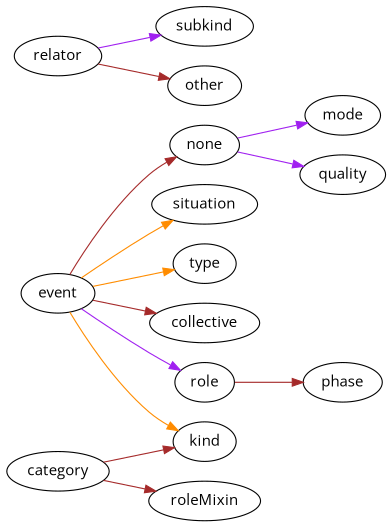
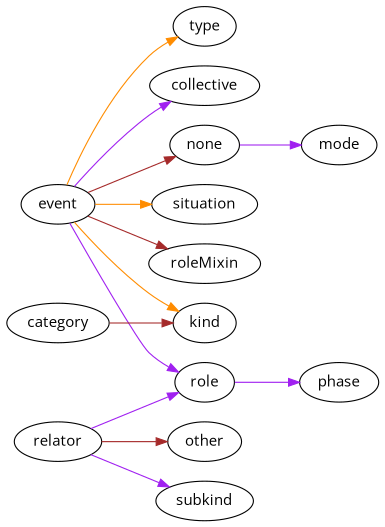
node "quality": removed
edge "event" -> "collective": color brown -> purple
edge "role" -> "phase": color brown -> purple
edge "relator" -> "role": added
edge "category" -> "roleMixin": now "event" -> "roleMixin"
